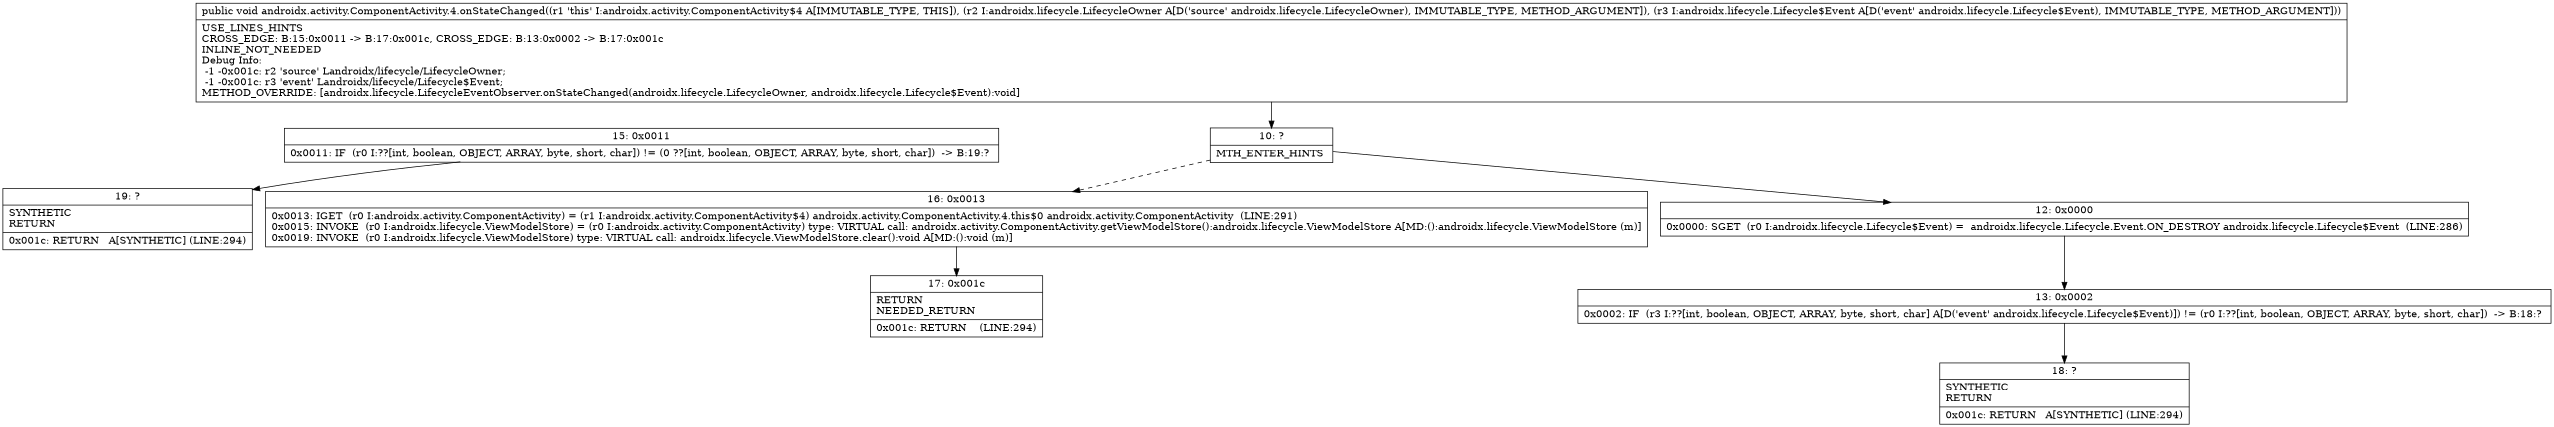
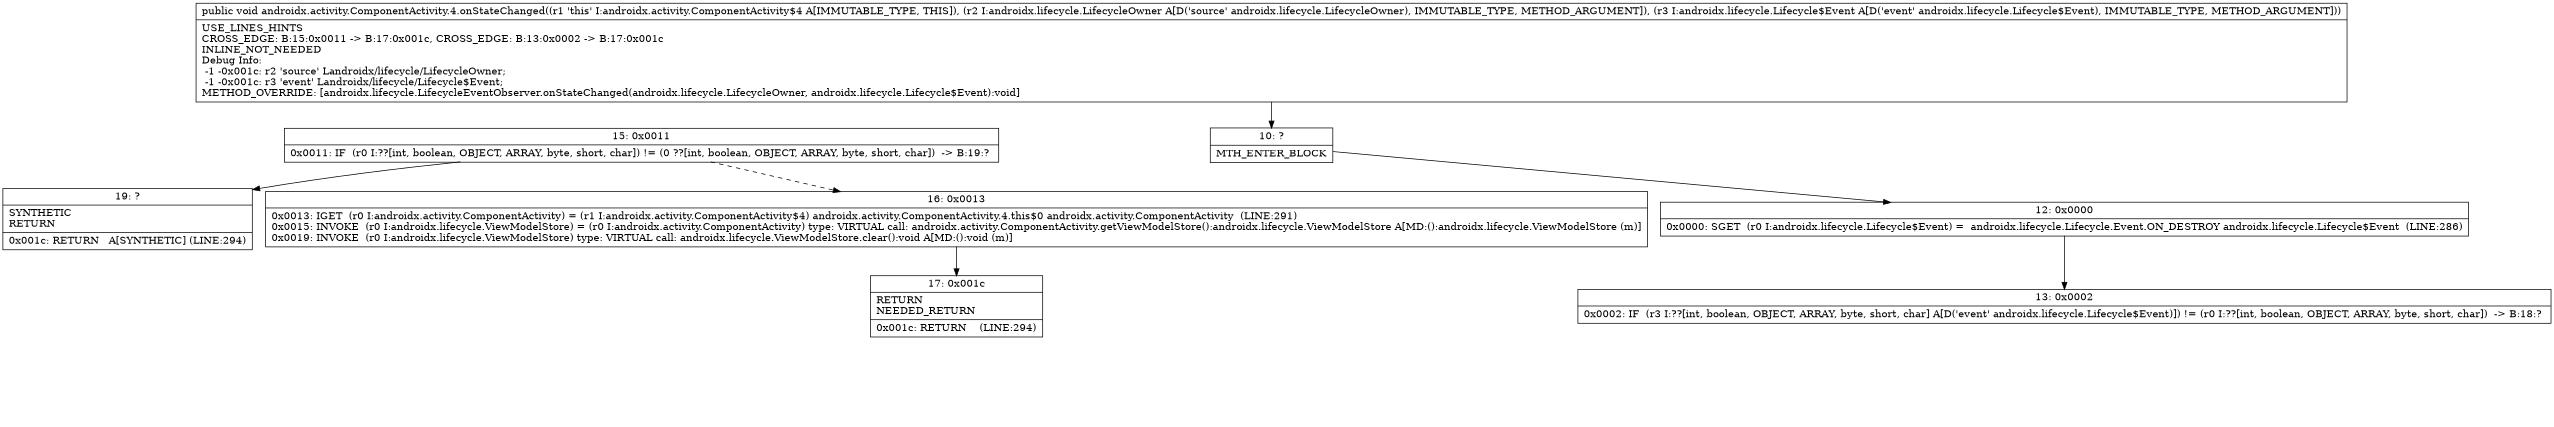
node "10: ?": text "MTH_ENTER_HINTS" -> "MTH_ENTER_BLOCK"
edge "10: ?" -> "16: 0x0013": now "15: 0x0011" -> "16: 0x0013"
node "18: ?": removed
